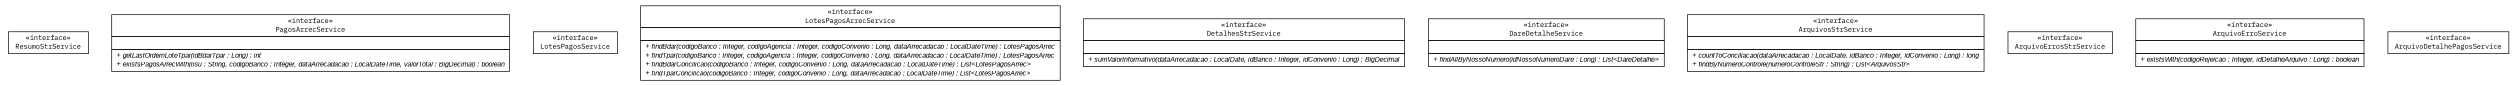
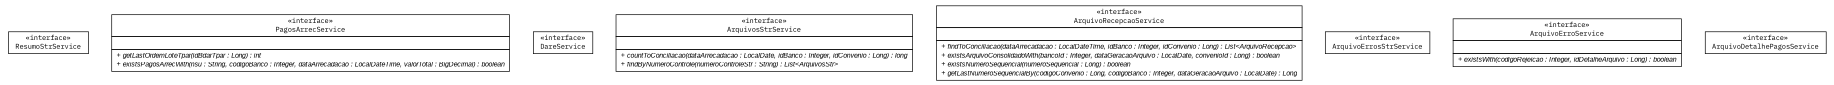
node "DareService": added
node "LotesPagosService": removed
node "LotesPagosArrecService": removed
node "ArquivoRecepcaoService": added
node "DetalhesStrService": removed
node "DareDetalheService": removed
